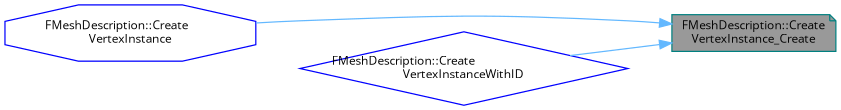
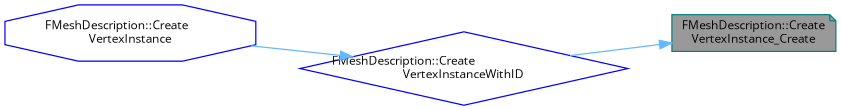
edge "FMeshDescription::Create VertexInstance" -> "FMeshDescription::Create VertexInstance_Create": now "FMeshDescription::Create VertexInstance" -> "FMeshDescription::Create VertexInstanceWithID"
